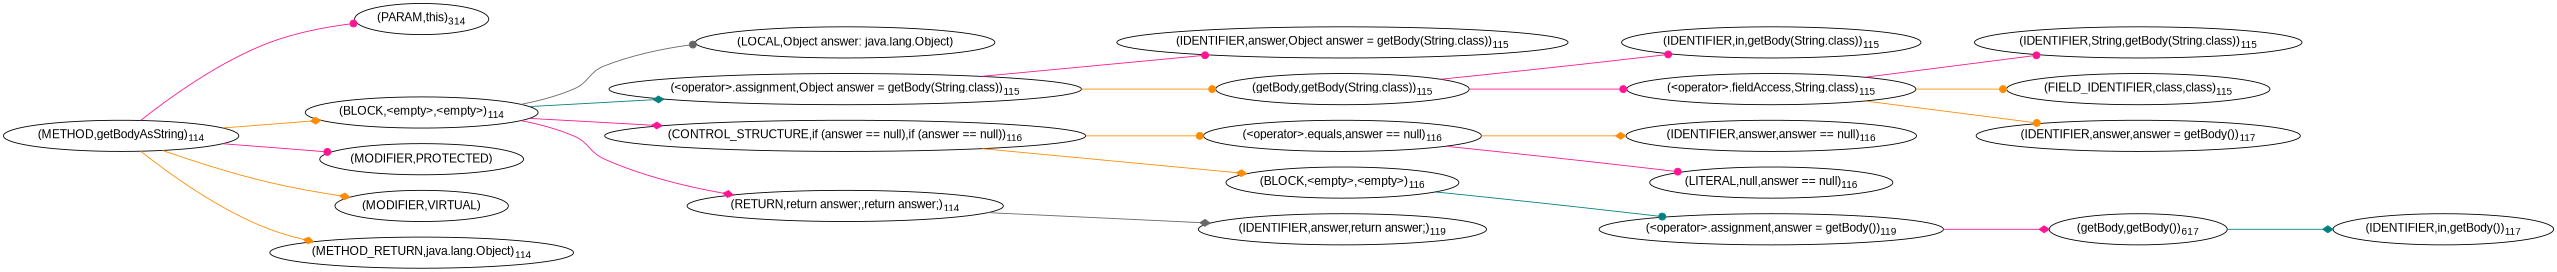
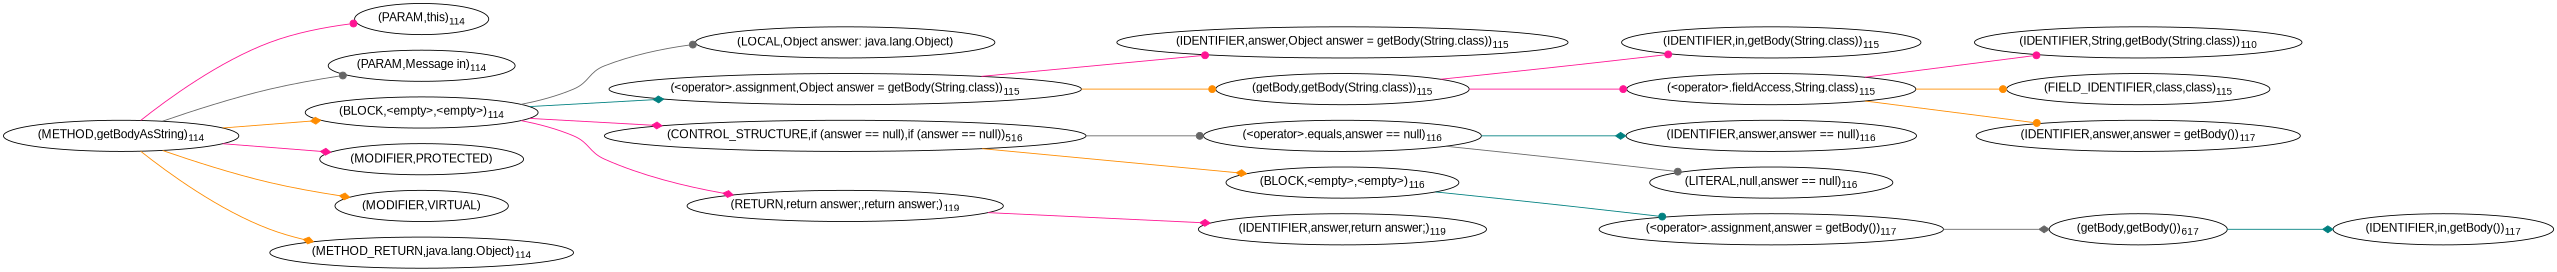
node "(PARAM,this)": text "314" -> "114"
node "(IDENTIFIER,String,getBody(String.class))": text "115" -> "110"
node "(PARAM,Message in)": added
node "(CONTROL_STRUCTURE,if (answer == null),if (answer == null))": text "116" -> "516"
edge "(CONTROL_STRUCTURE,if (answer == null),if (answer == null))" -> "(<operator>.equals,answer == null)": color darkorange -> gray40
edge "(<operator>.equals,answer == null)" -> "(IDENTIFIER,answer,answer == null)": color darkorange -> teal
edge "(METHOD,getBodyAsString)" -> "(MODIFIER,PROTECTED)": arrowhead dot -> diamond
edge "(<operator>.equals,answer == null)" -> "(LITERAL,null,answer == null)": color deeppink -> gray40
node "(RETURN,return answer;,return answer;)": text "114" -> "119"
edge "(RETURN,return answer;,return answer;)" -> "(IDENTIFIER,answer,return answer;)": color gray40 -> deeppink
node "(<operator>.assignment,answer = getBody())": text "119" -> "117"
edge "(<operator>.assignment,answer = getBody())" -> "(getBody,getBody())": color deeppink -> gray40
